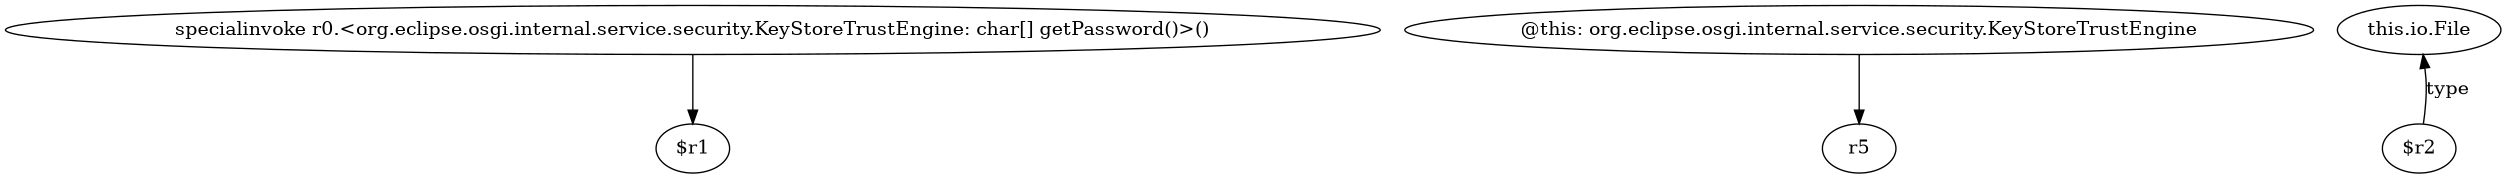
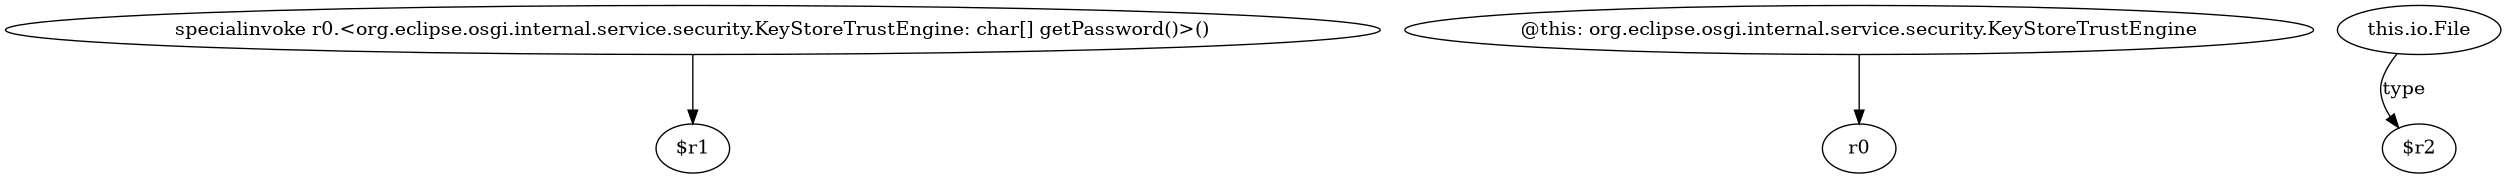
edge "$r2" -> "this.io.File": reversed
node "r5": label "r5" -> "r0"
